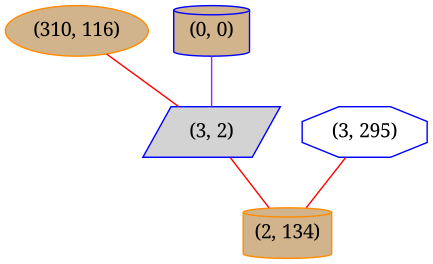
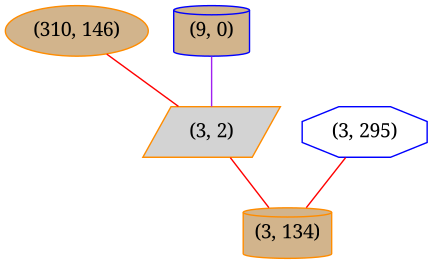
node "(310, 116)": label "(310, 116)" -> "(310, 146)"
node "(0, 0)": label "(0, 0)" -> "(9, 0)"
node "(3, 2)": color blue -> darkorange
node "(2, 134)": label "(2, 134)" -> "(3, 134)"
